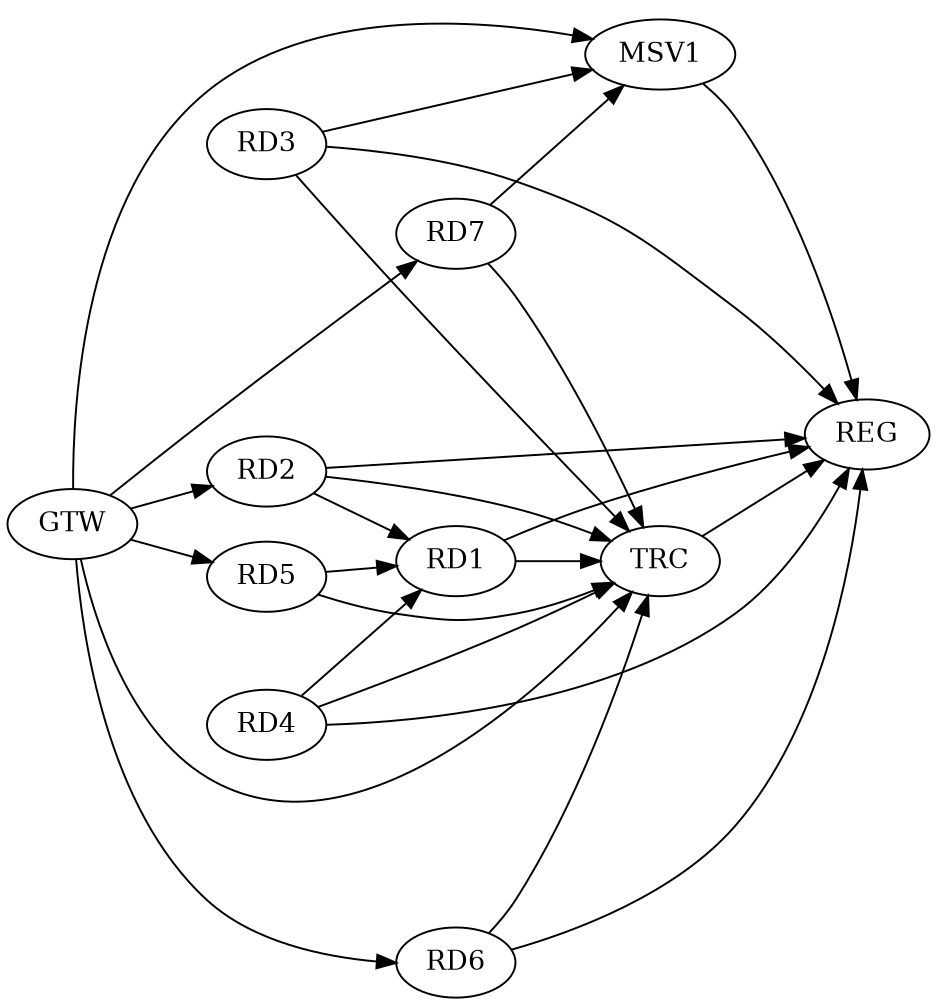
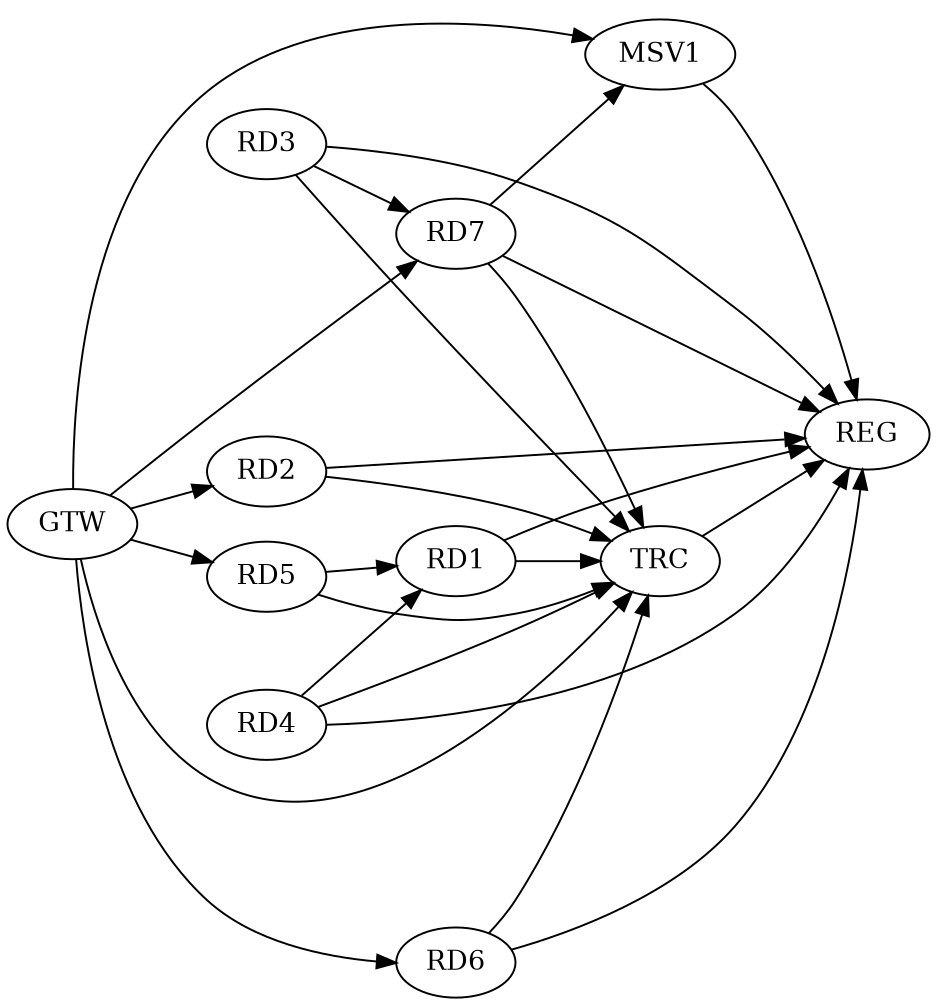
edge "RD3" -> "MSV1": now "RD3" -> "RD7"
edge "RD7" -> "REG": added
edge "RD2" -> "RD1": removed
